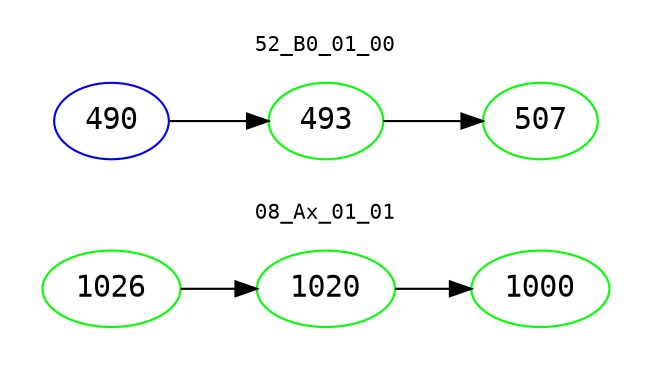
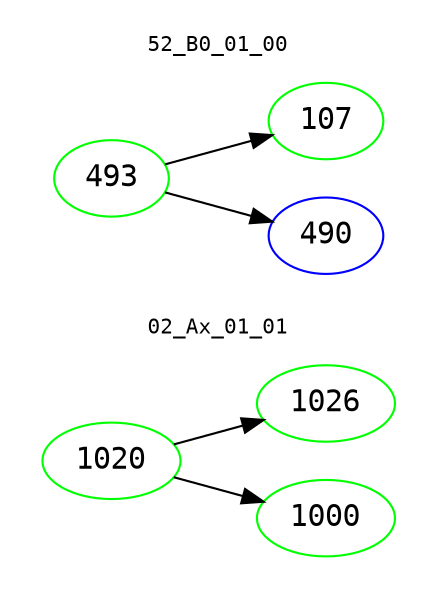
edge "490" -> "493": reversed
node "507": label "507" -> "107"
cluster "08_Ax_01_01": label "08_Ax_01_01" -> "02_Ax_01_01"
edge "1026" -> "1020": reversed
